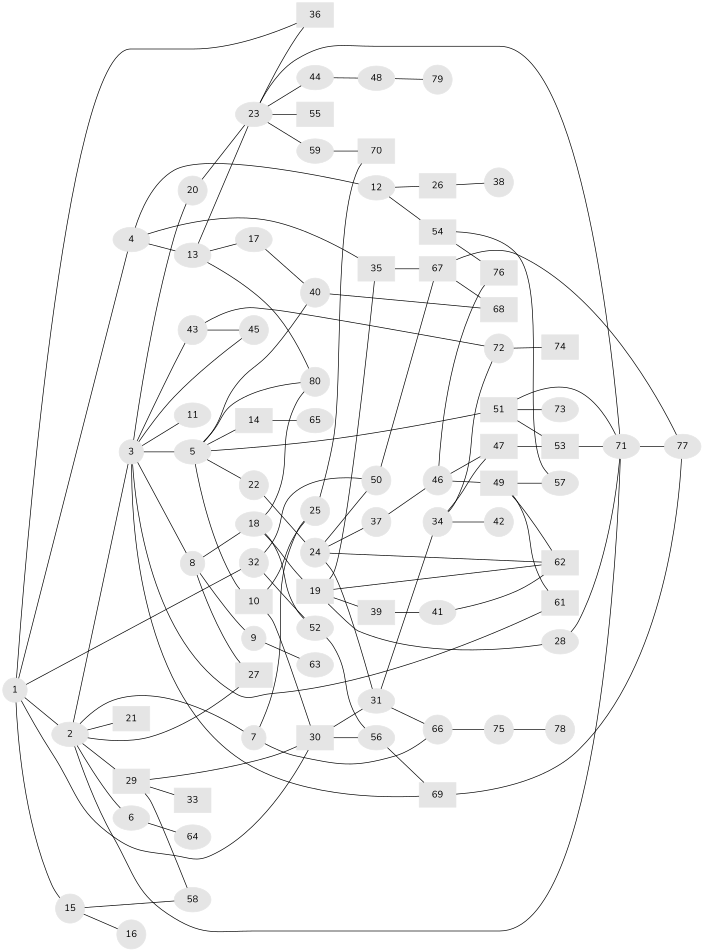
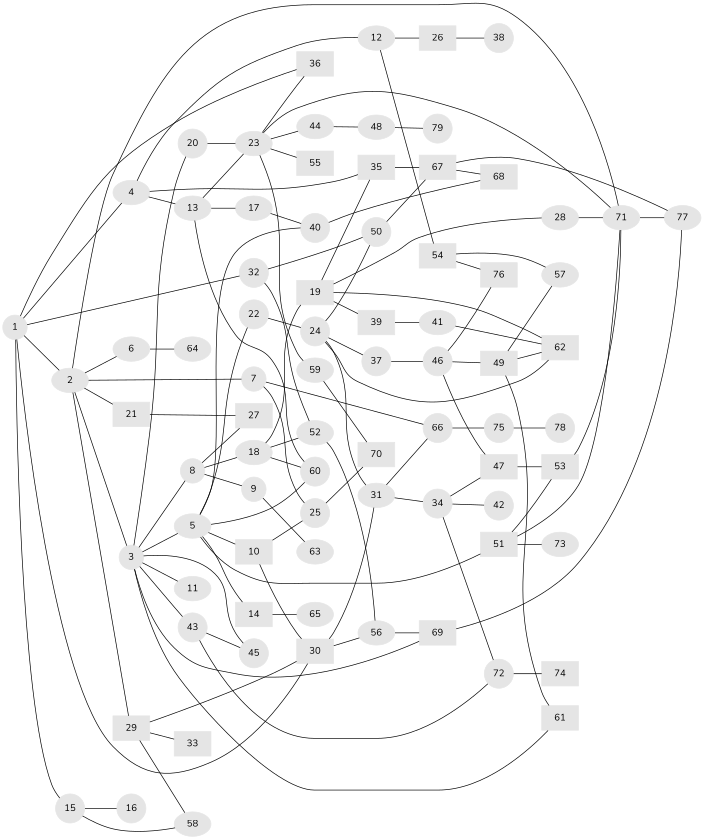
node "80": label "80" -> "60"
edge "27" -- "2": now "27" -- "21"
